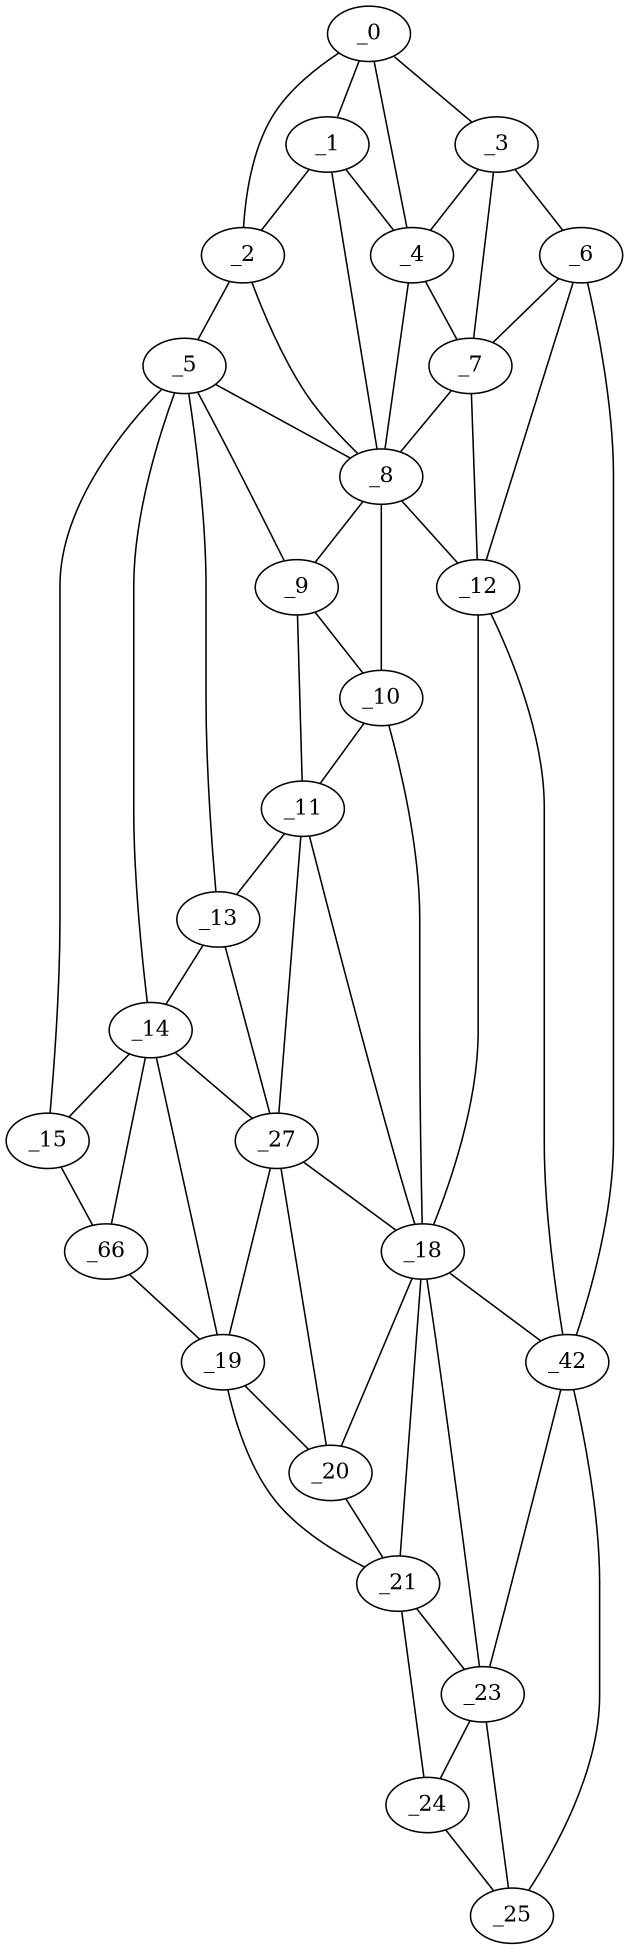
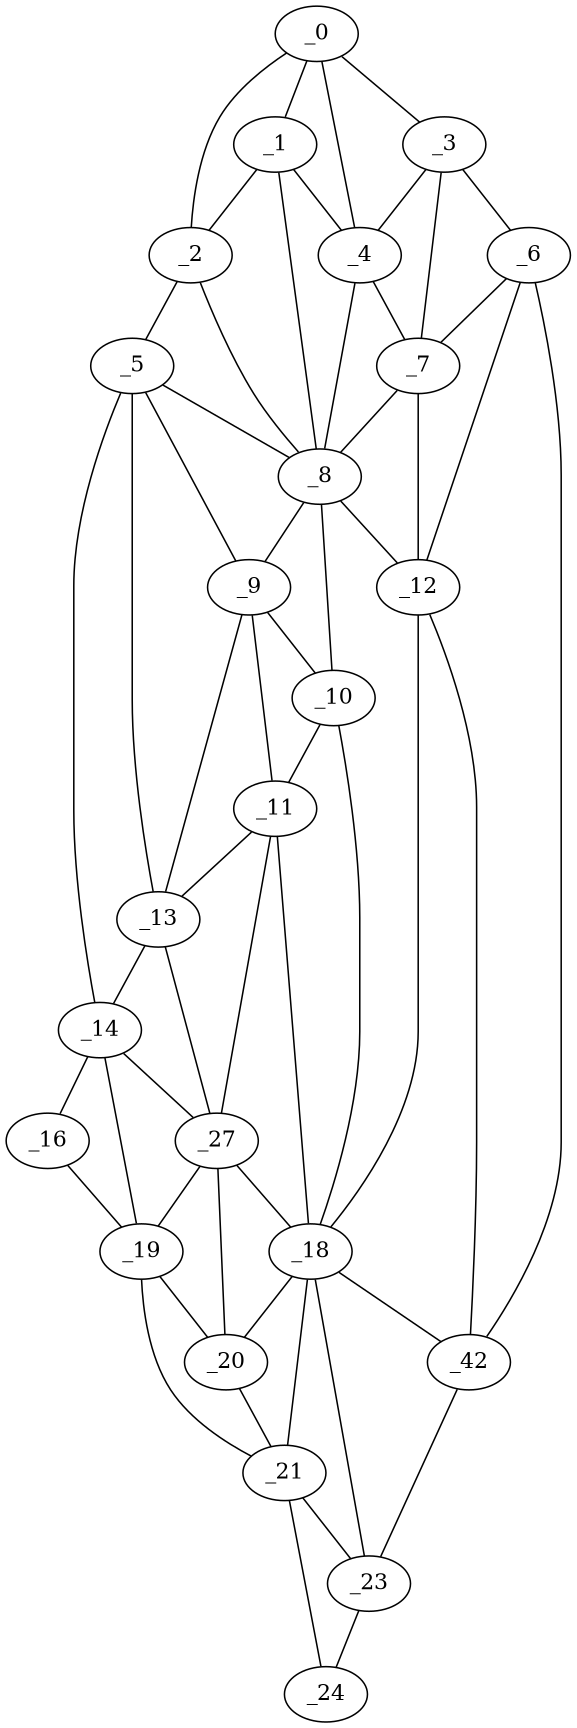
edge "_9" -- "_13": added
node "_15": removed
node "_66": label "_66" -> "_16"
node "_25": removed
